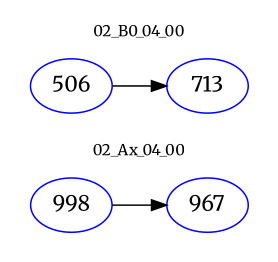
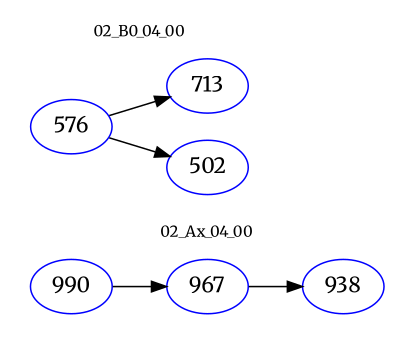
node "506": label "506" -> "576"
node "502": added
node "998": label "998" -> "990"
node "938": added
